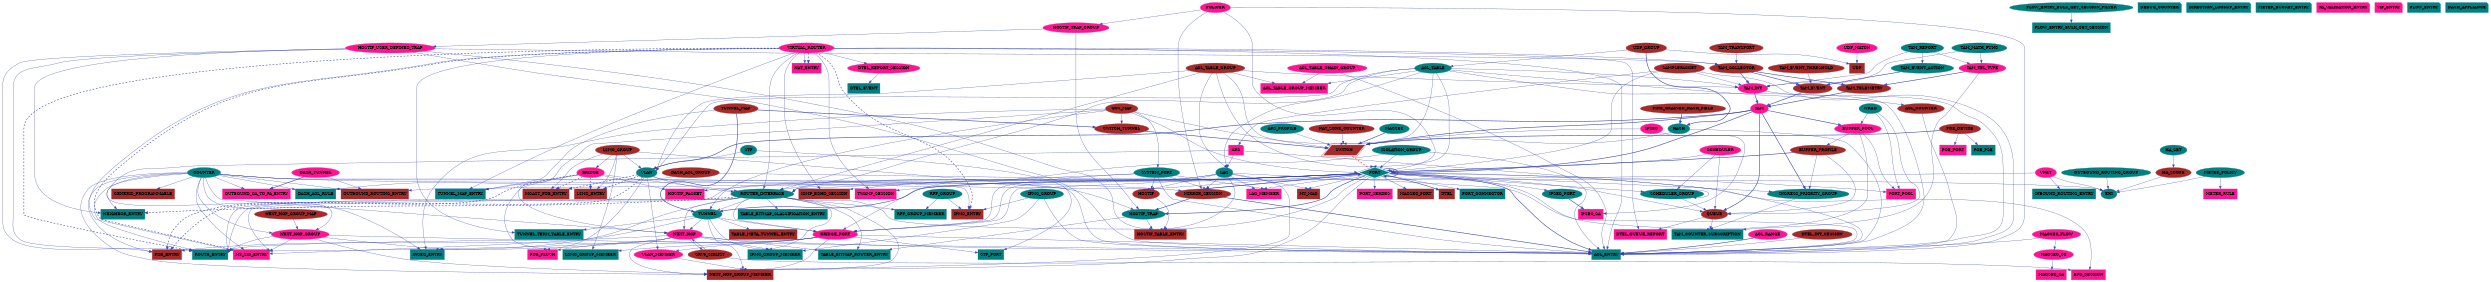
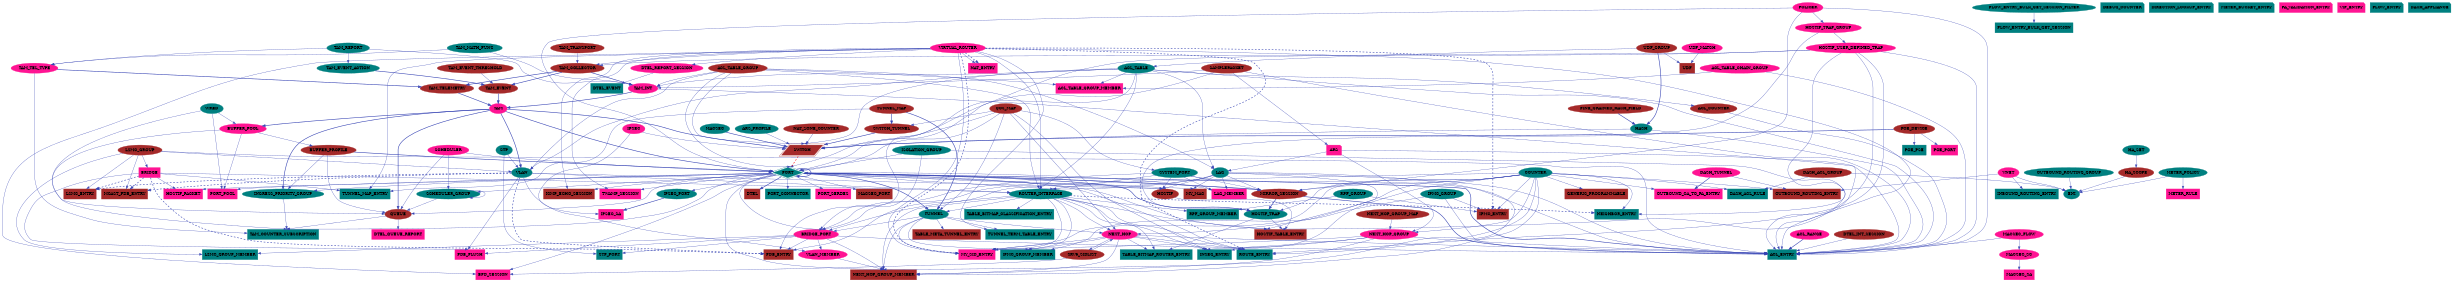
edge "VIRTUAL_ROUTER" -> "DTEL_QUEUE_REPORT": now "VIRTUAL_ROUTER" -> "BFD_SESSION"
node "BRIDGE": shape ellipse -> box
